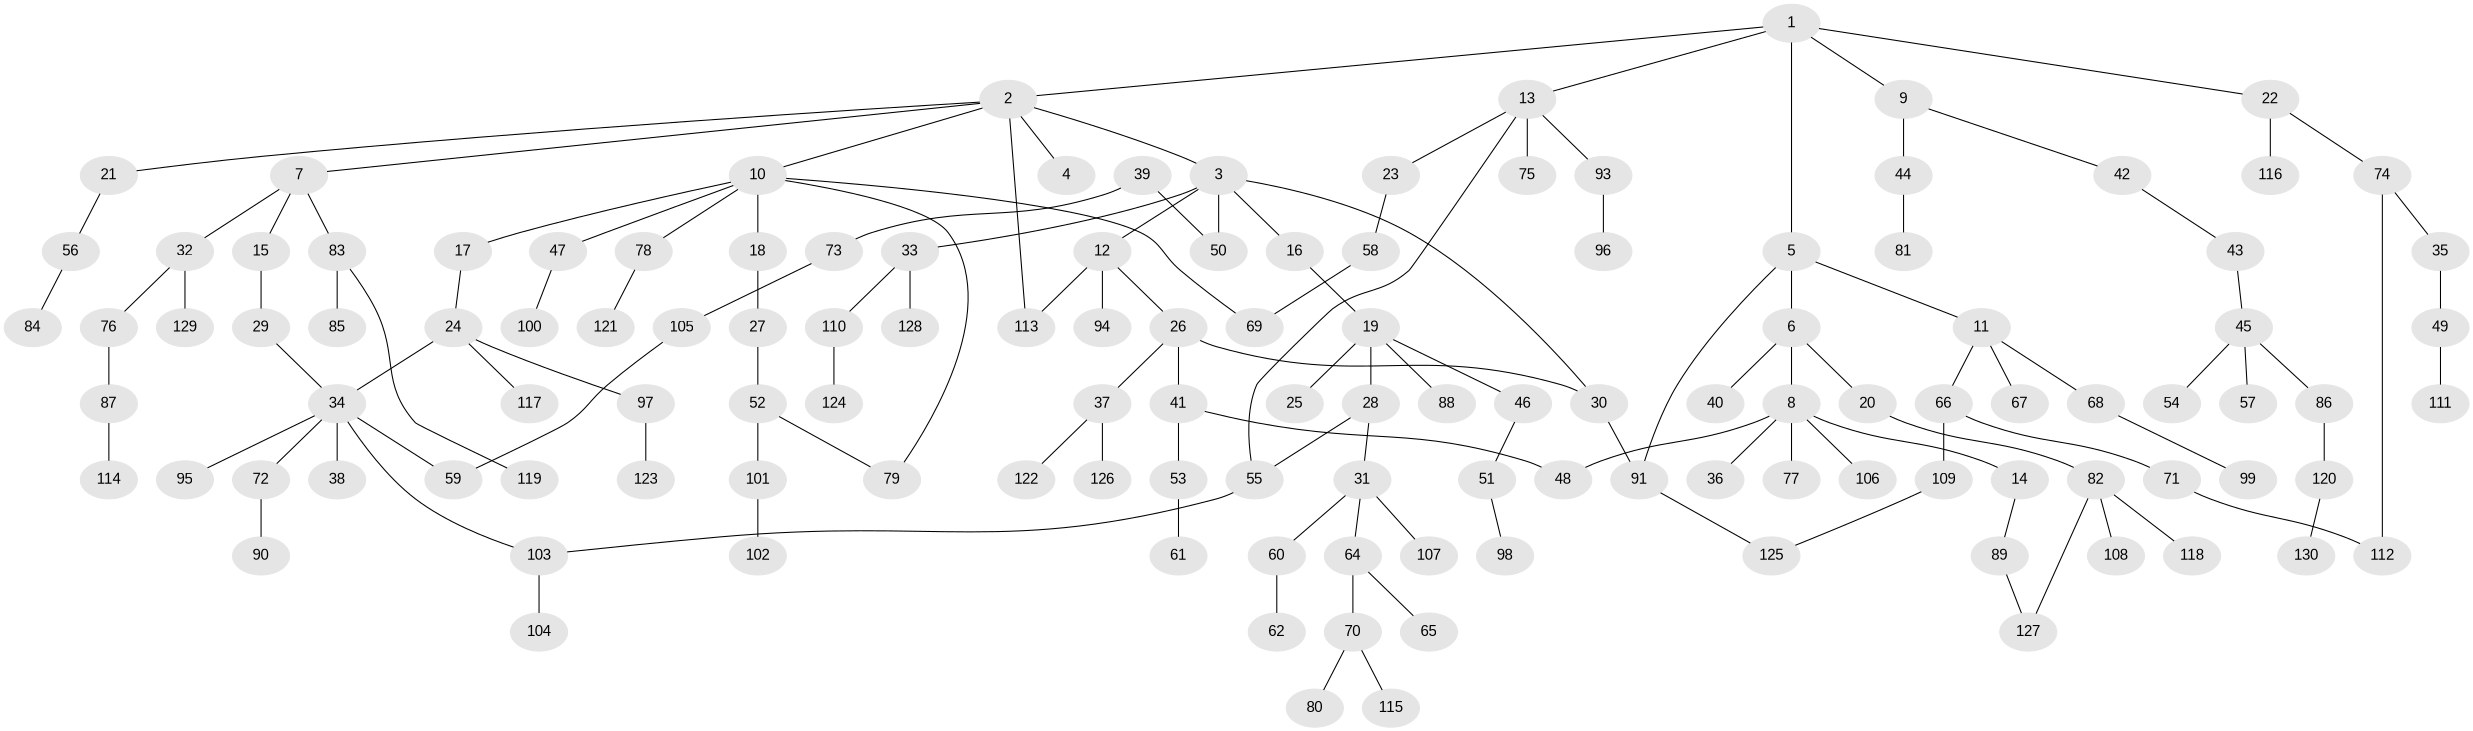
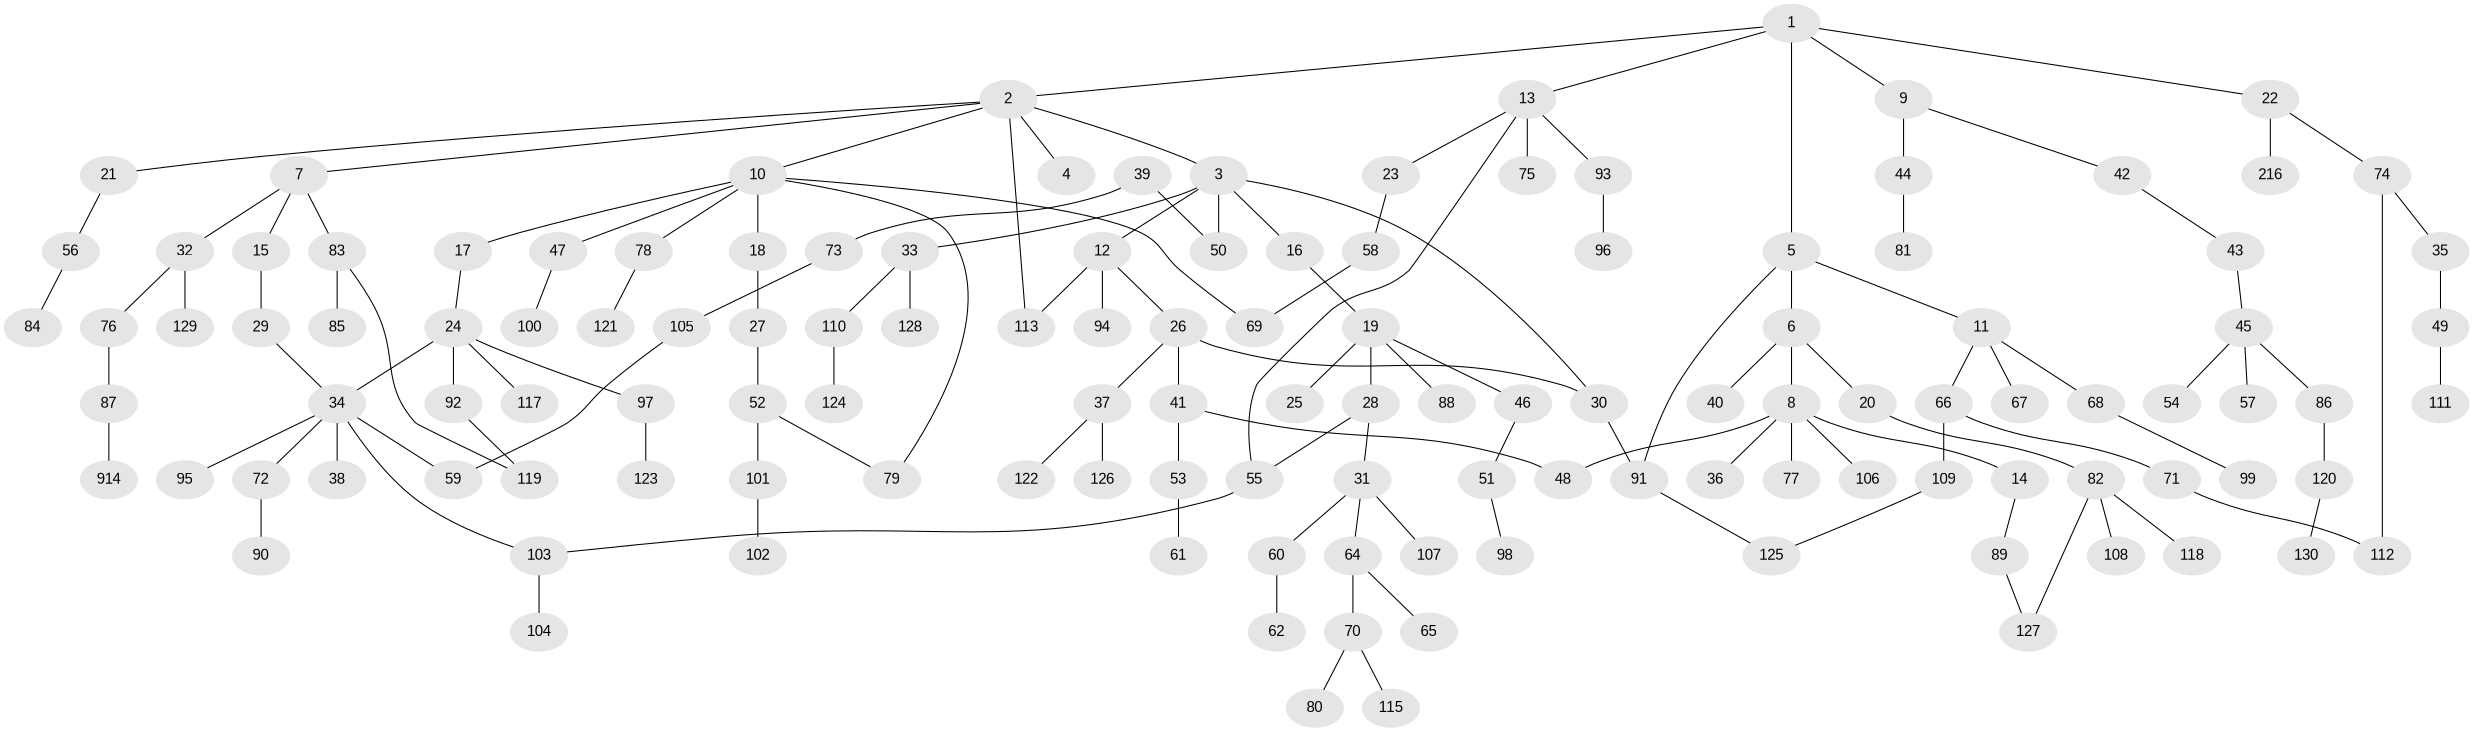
node "116": label "116" -> "216"
node "92": added
node "114": label "114" -> "914"
